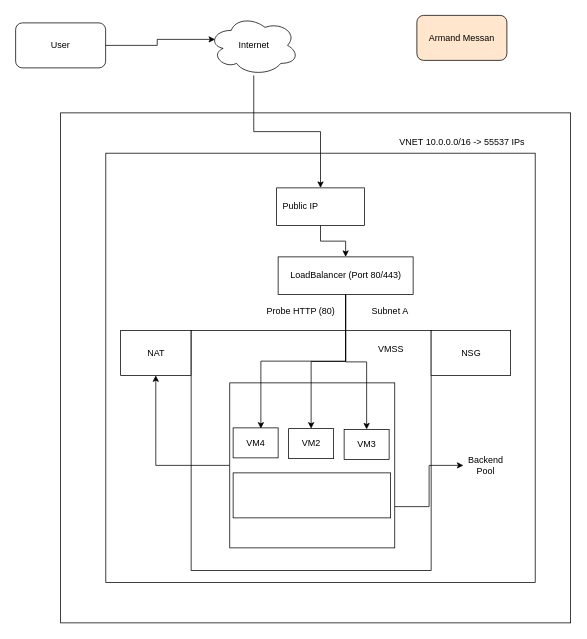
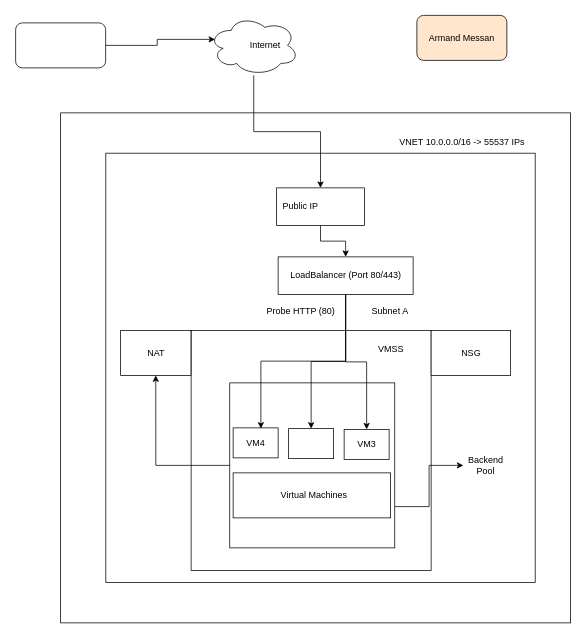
node "User": removed
node "Internet": moved (254, 45) -> (265, 45)
node "VM2": removed
node "Virtual Machines": added
